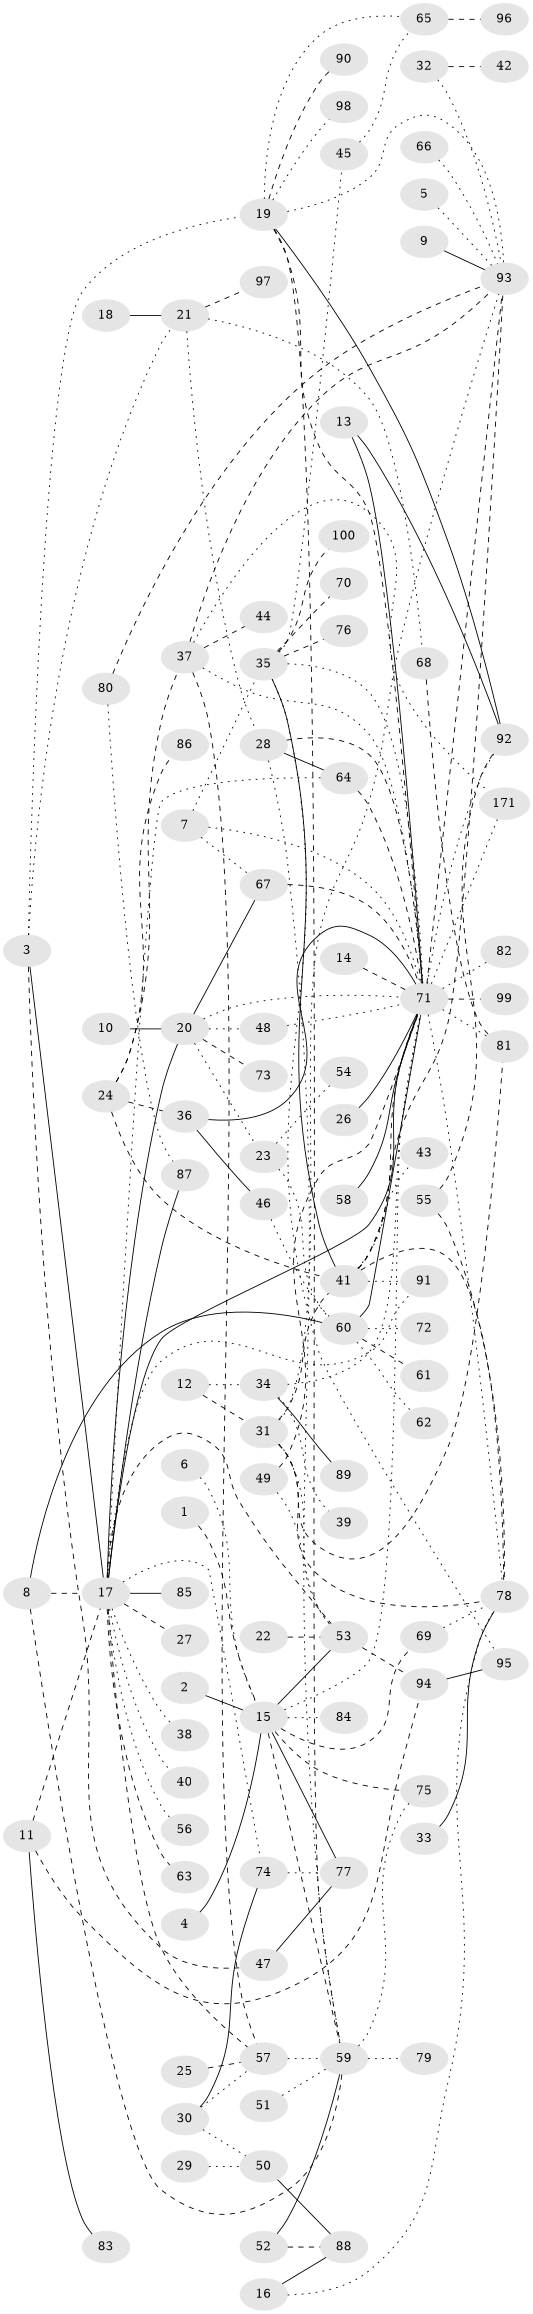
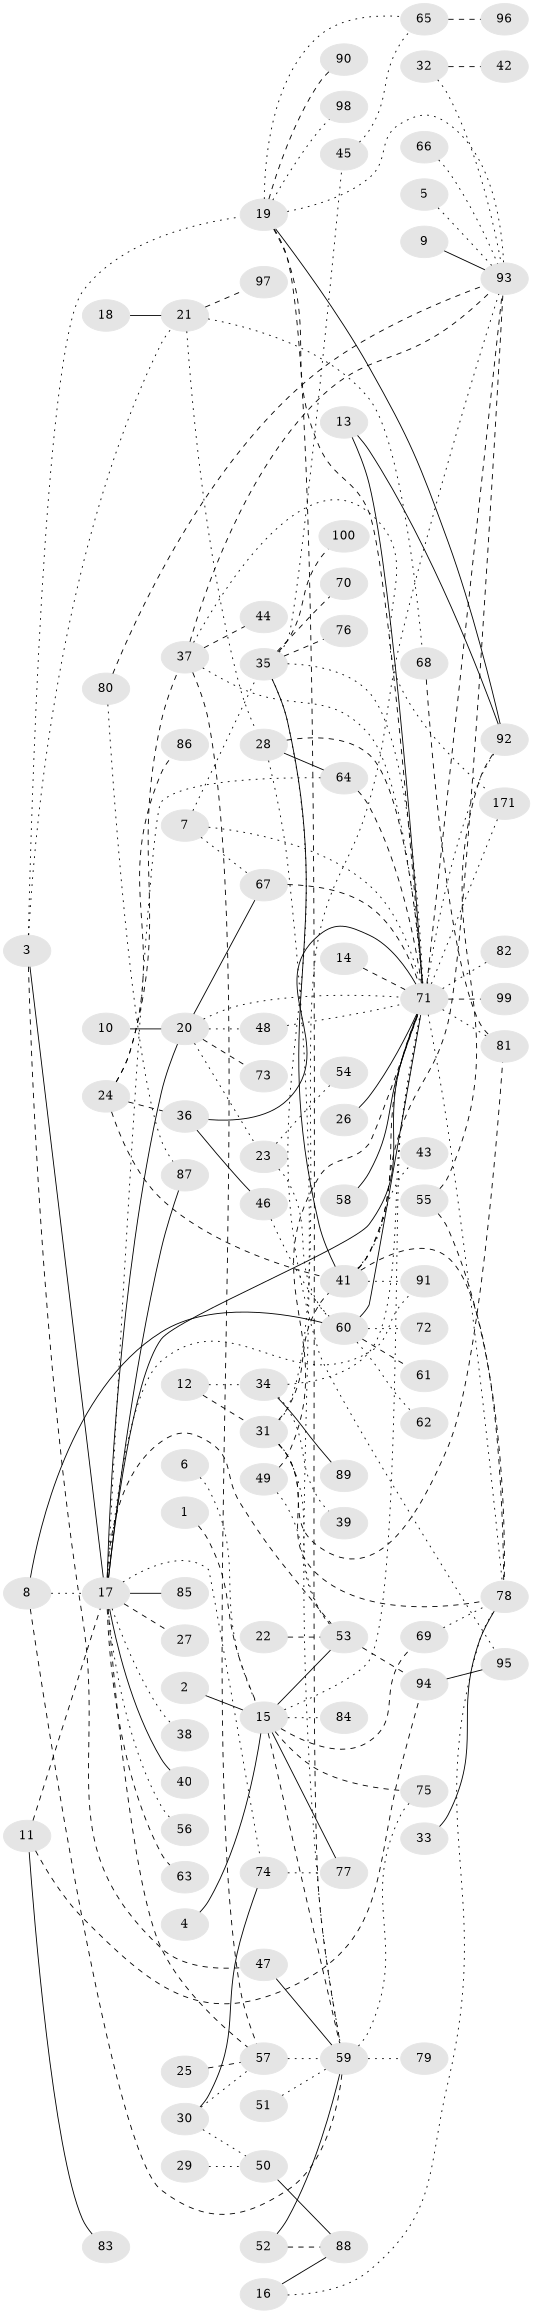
edge "8" -- "17": style dashed -> dotted
edge "17" -- "40": style dotted -> solid
edge "77" -- "47": now "59" -- "47"
